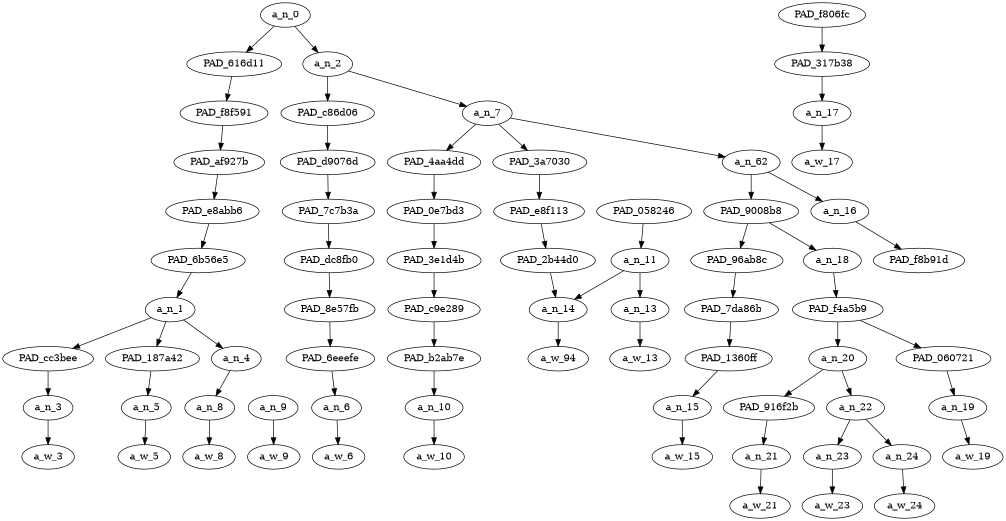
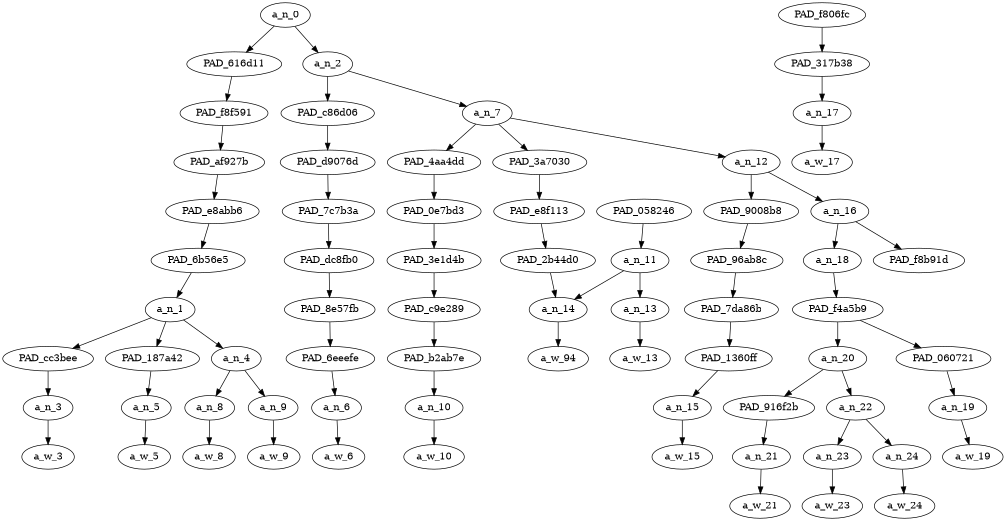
node "a_n_62": label "a_n_62" -> "a_n_12"
edge "PAD_9008b8" -> "a_n_18": now "a_n_16" -> "a_n_18"
edge "a_n_4" -> "a_n_9": added
